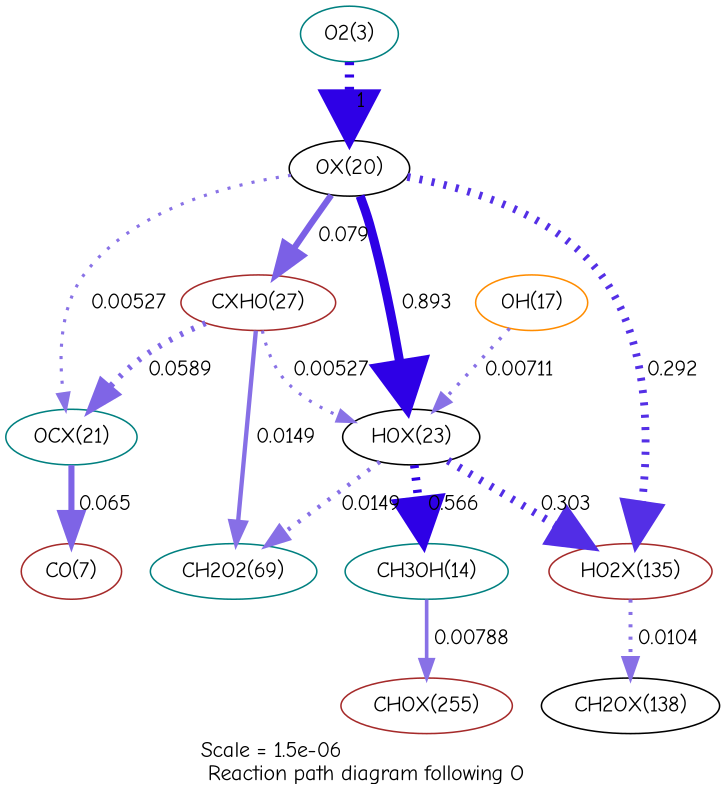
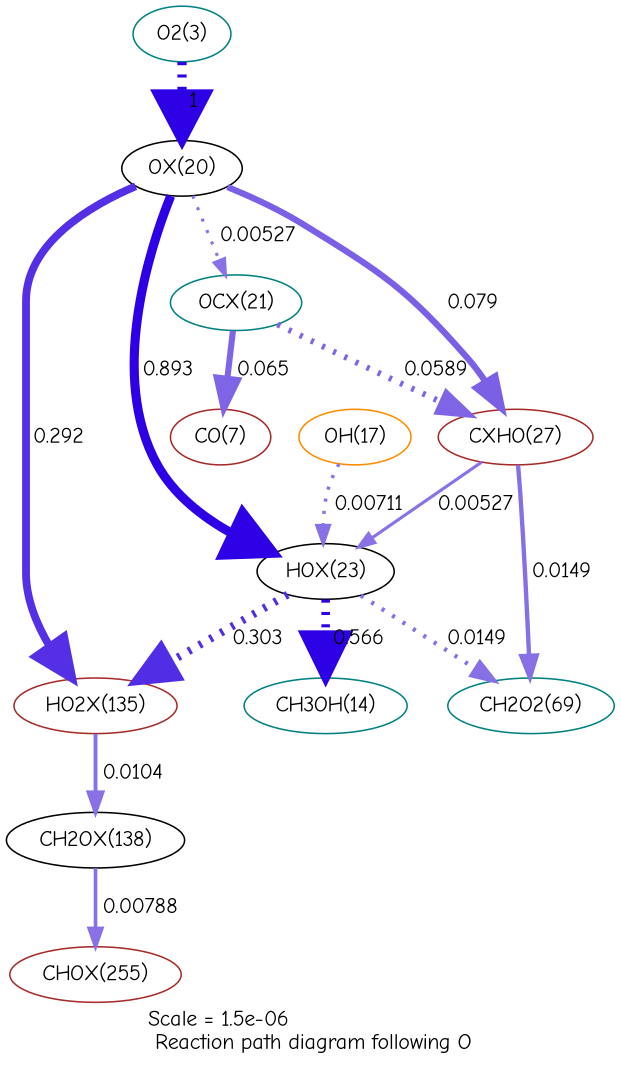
edge "OX(20)" -> "HO2X(135)": style dotted -> solid
edge "CXHO(27)" -> "OCX(21)": reversed
edge "CXHO(27)" -> "HOX(23)": style dotted -> solid
edge "CH3OH(14)" -> "CHOX(255)": now "CH2OX(138)" -> "CHOX(255)"
edge "HO2X(135)" -> "CH2OX(138)": style dotted -> solid
